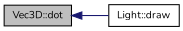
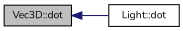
node "Light::draw": label "Light::draw" -> "Light::dot"
